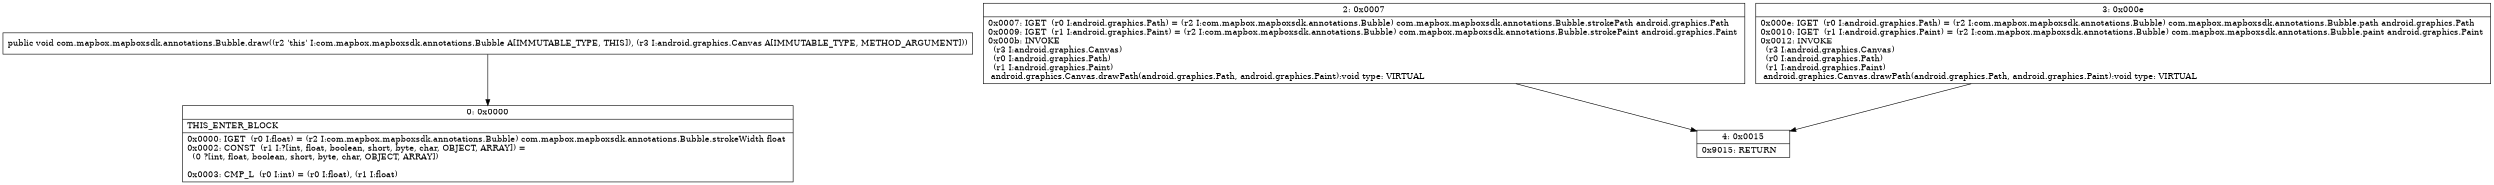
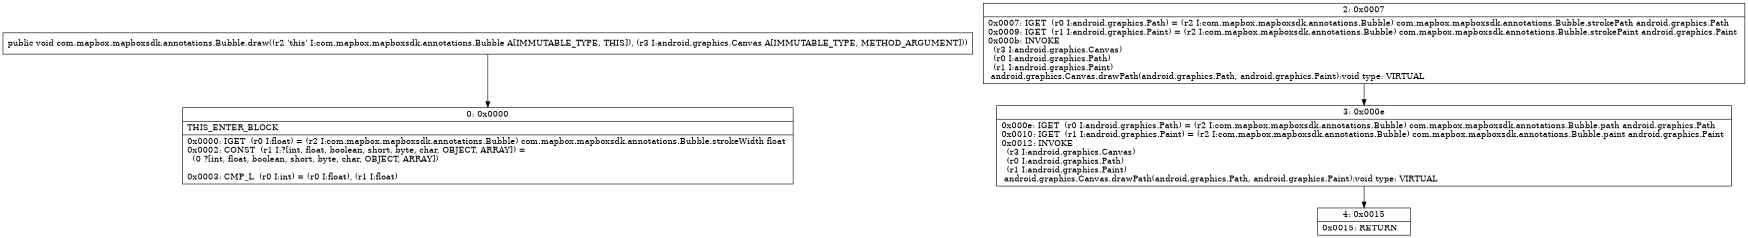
edge "2: 0x0007" -> "4: 0x0015": now "2: 0x0007" -> "3: 0x000e"
node "4: 0x0015": text "0x9015: RETURN" -> "0x0015: RETURN"
